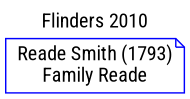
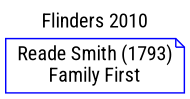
node "Reade Smith (1793) Family Reade": label "Reade Smith (1793) Family Reade" -> "Reade Smith (1793) Family First"
